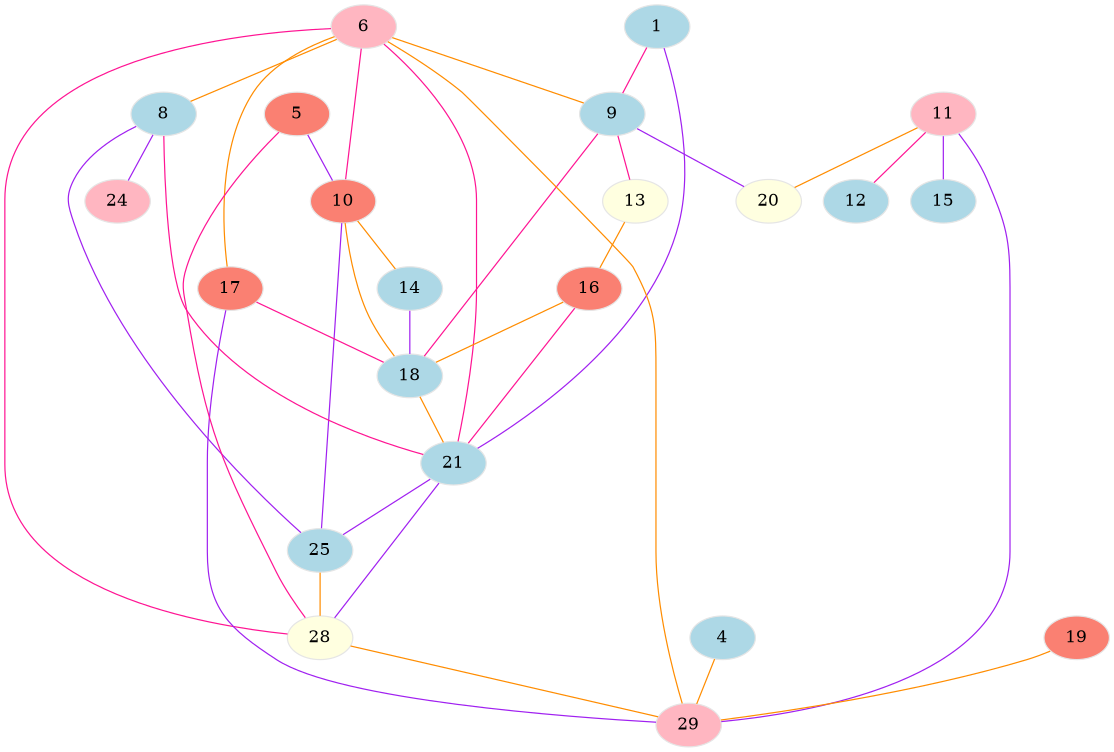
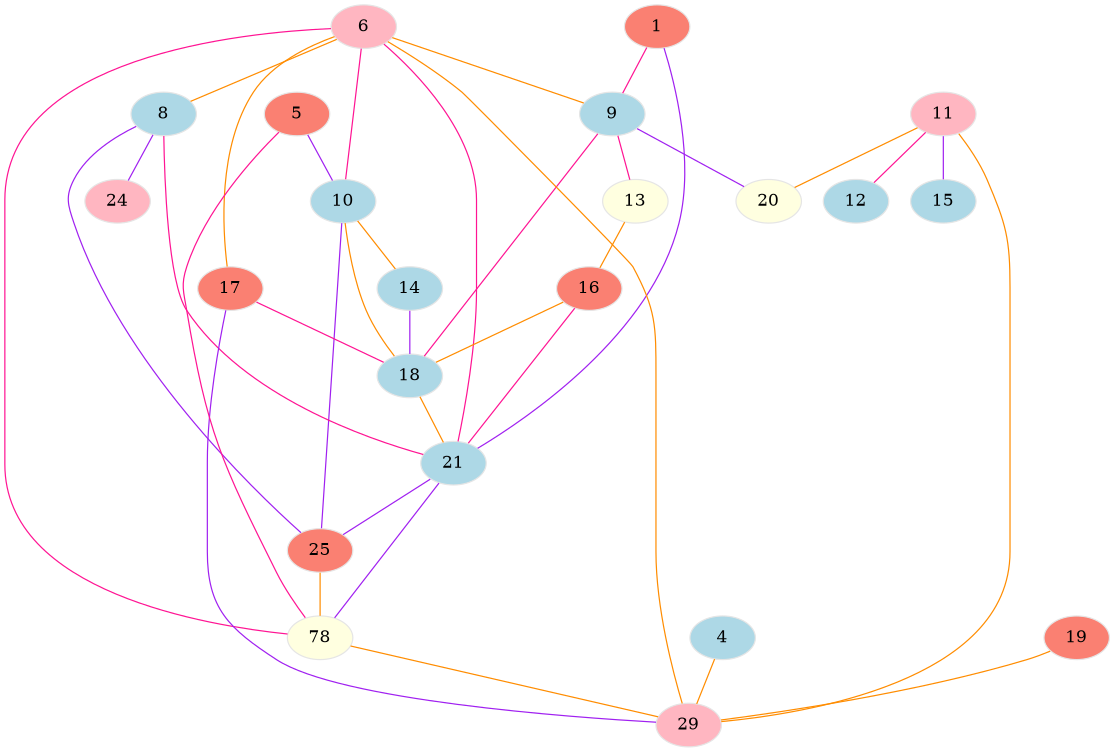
node "1": fillcolor lightblue -> salmon
node "10": fillcolor salmon -> lightblue
edge "11" -- "29": color purple -> darkorange
node "25": fillcolor lightblue -> salmon
node "28": label "28" -> "78"
